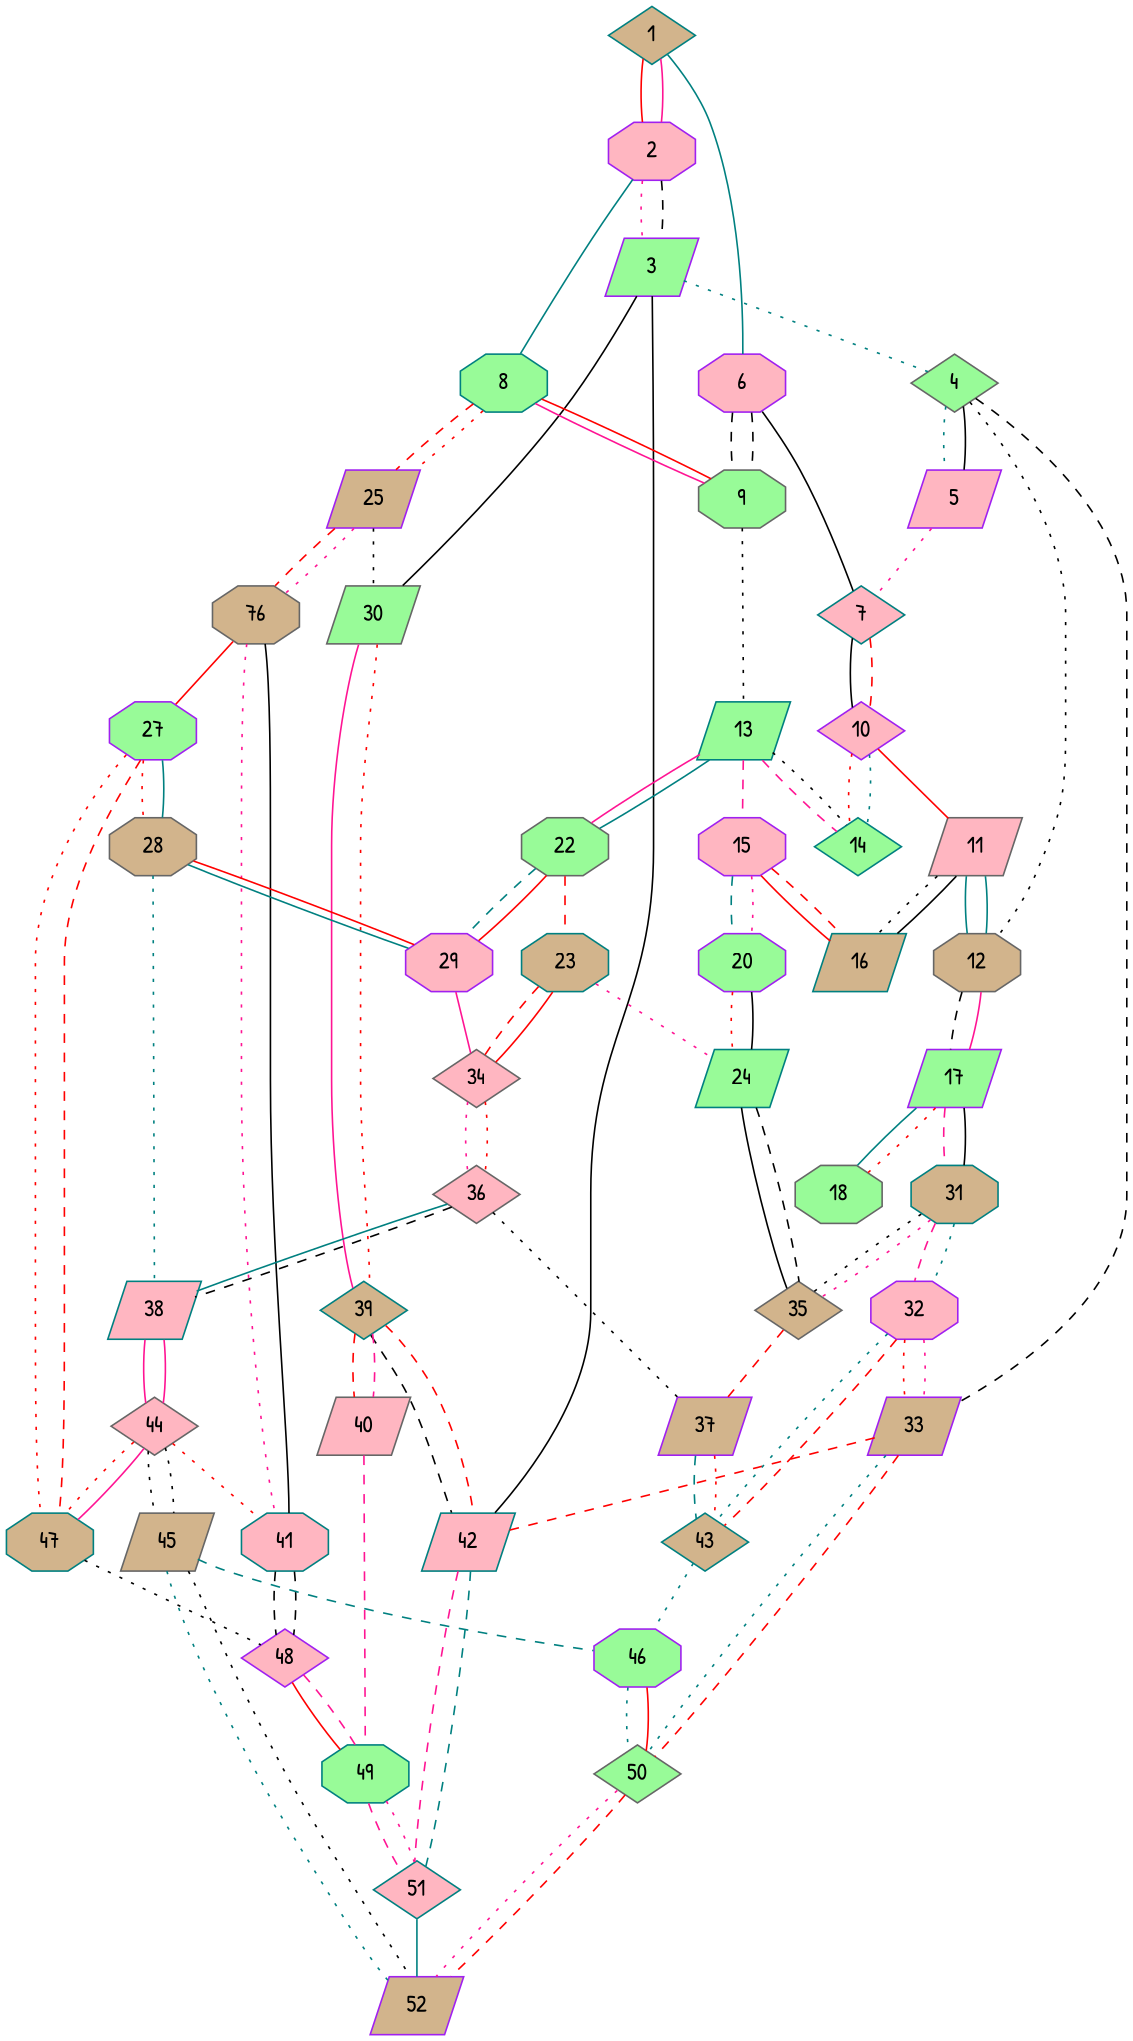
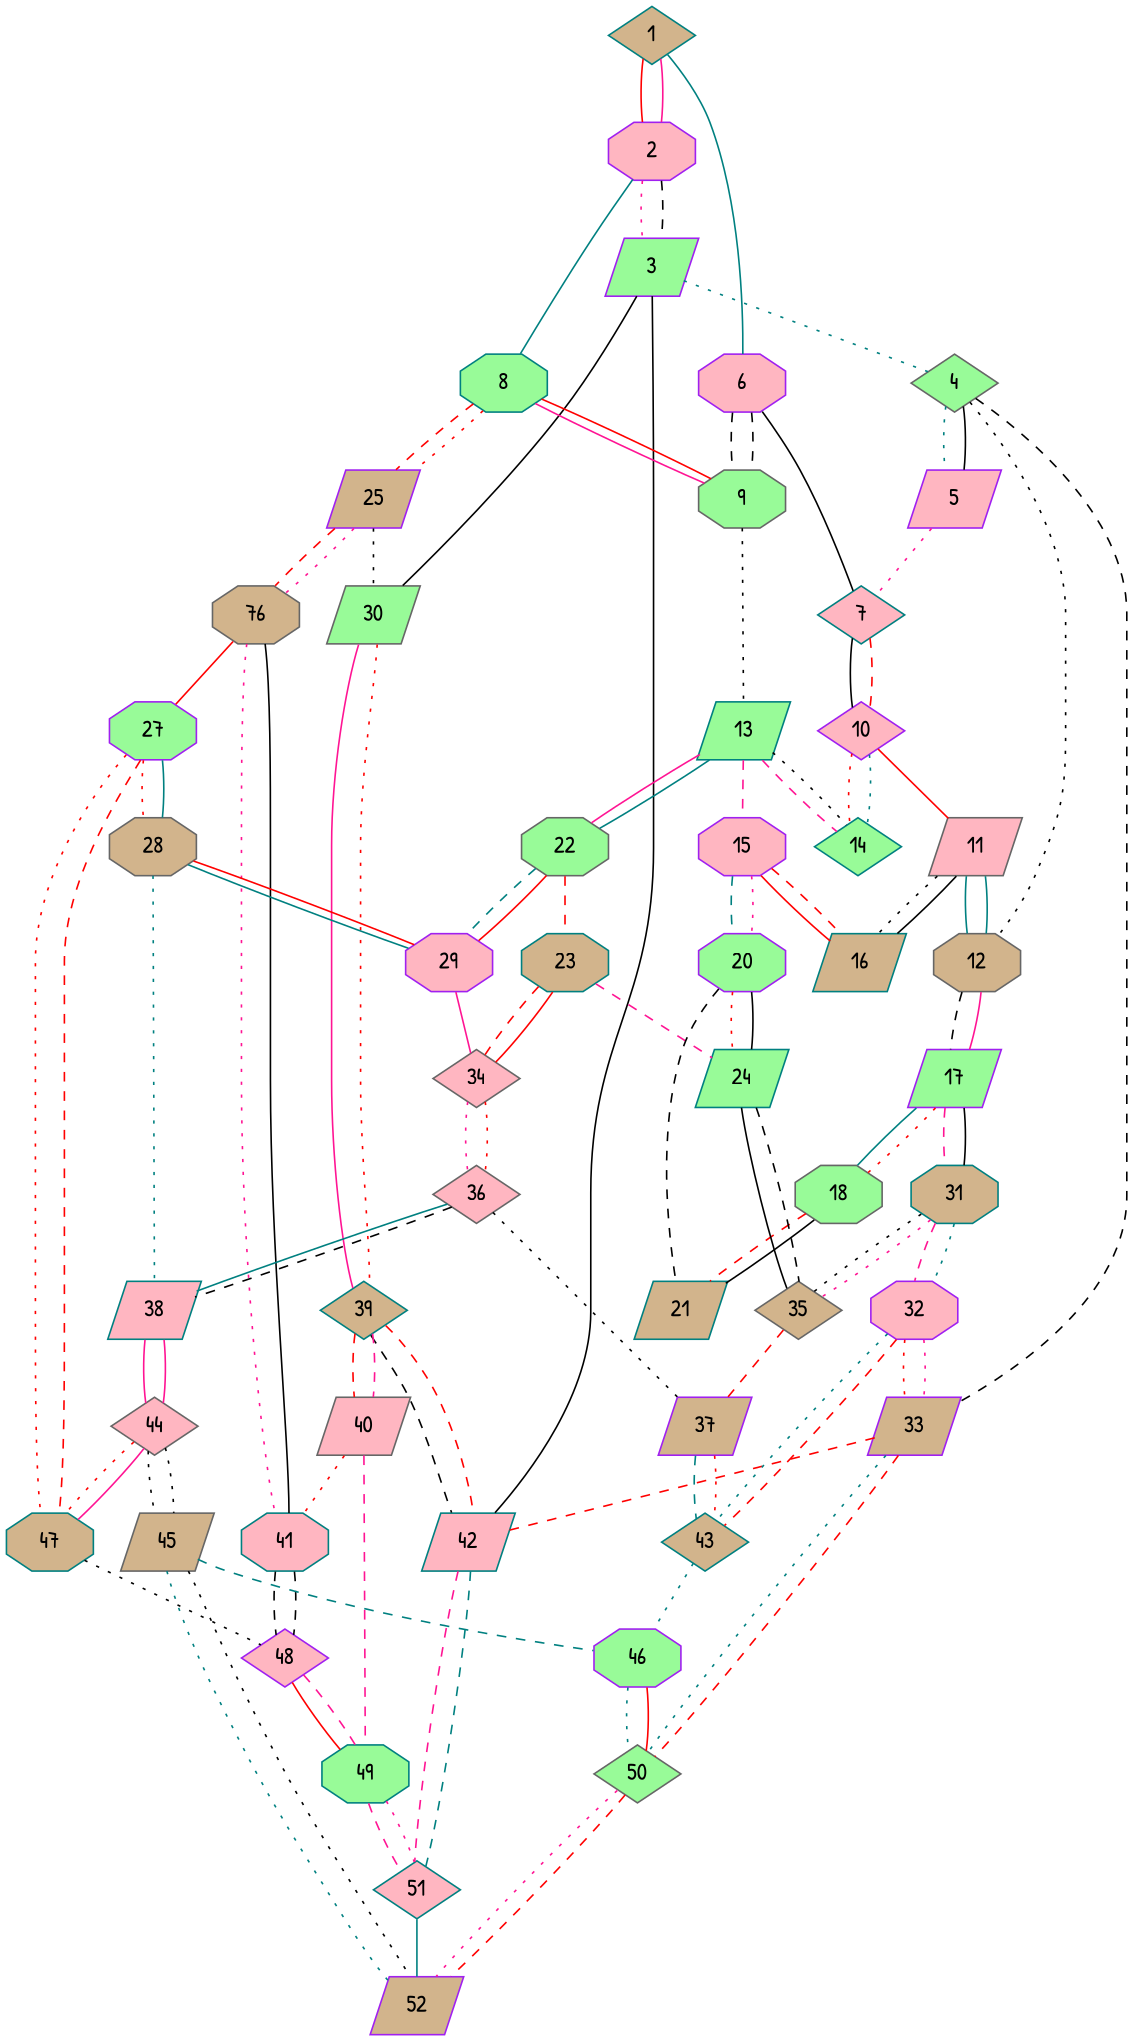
edge "23" -- "24": style dotted -> dashed
node "21": added
edge "44" -- "41": now "40" -- "41"
